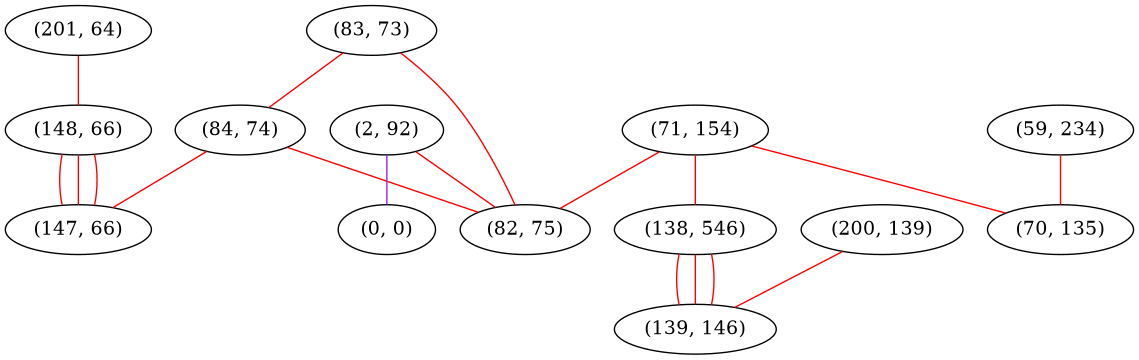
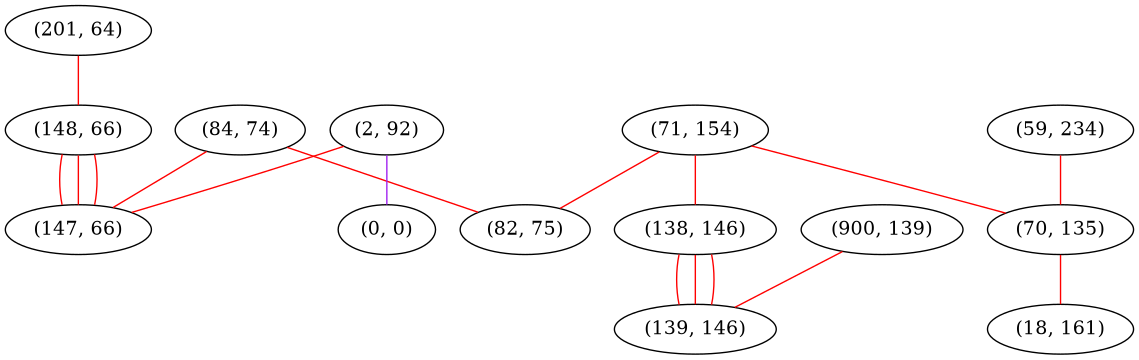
node "(83, 73)": removed
edge "(2, 92)" -- "(82, 75)": now "(2, 92)" -- "(147, 66)"
node "(138, 546)": label "(138, 546)" -> "(138, 146)"
node "(200, 139)": label "(200, 139)" -> "(900, 139)"
node "(18, 161)": added
